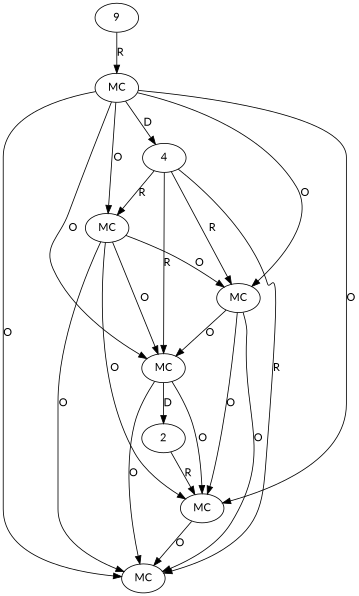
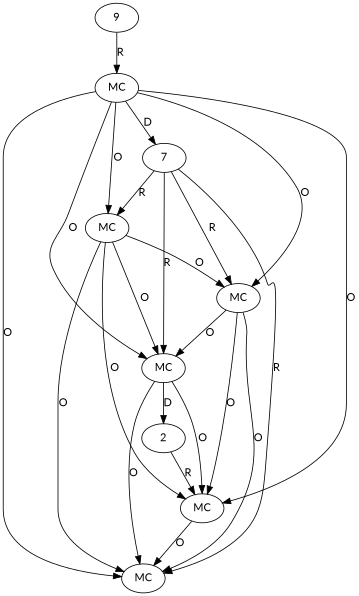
node "4": label "4" -> "7"
